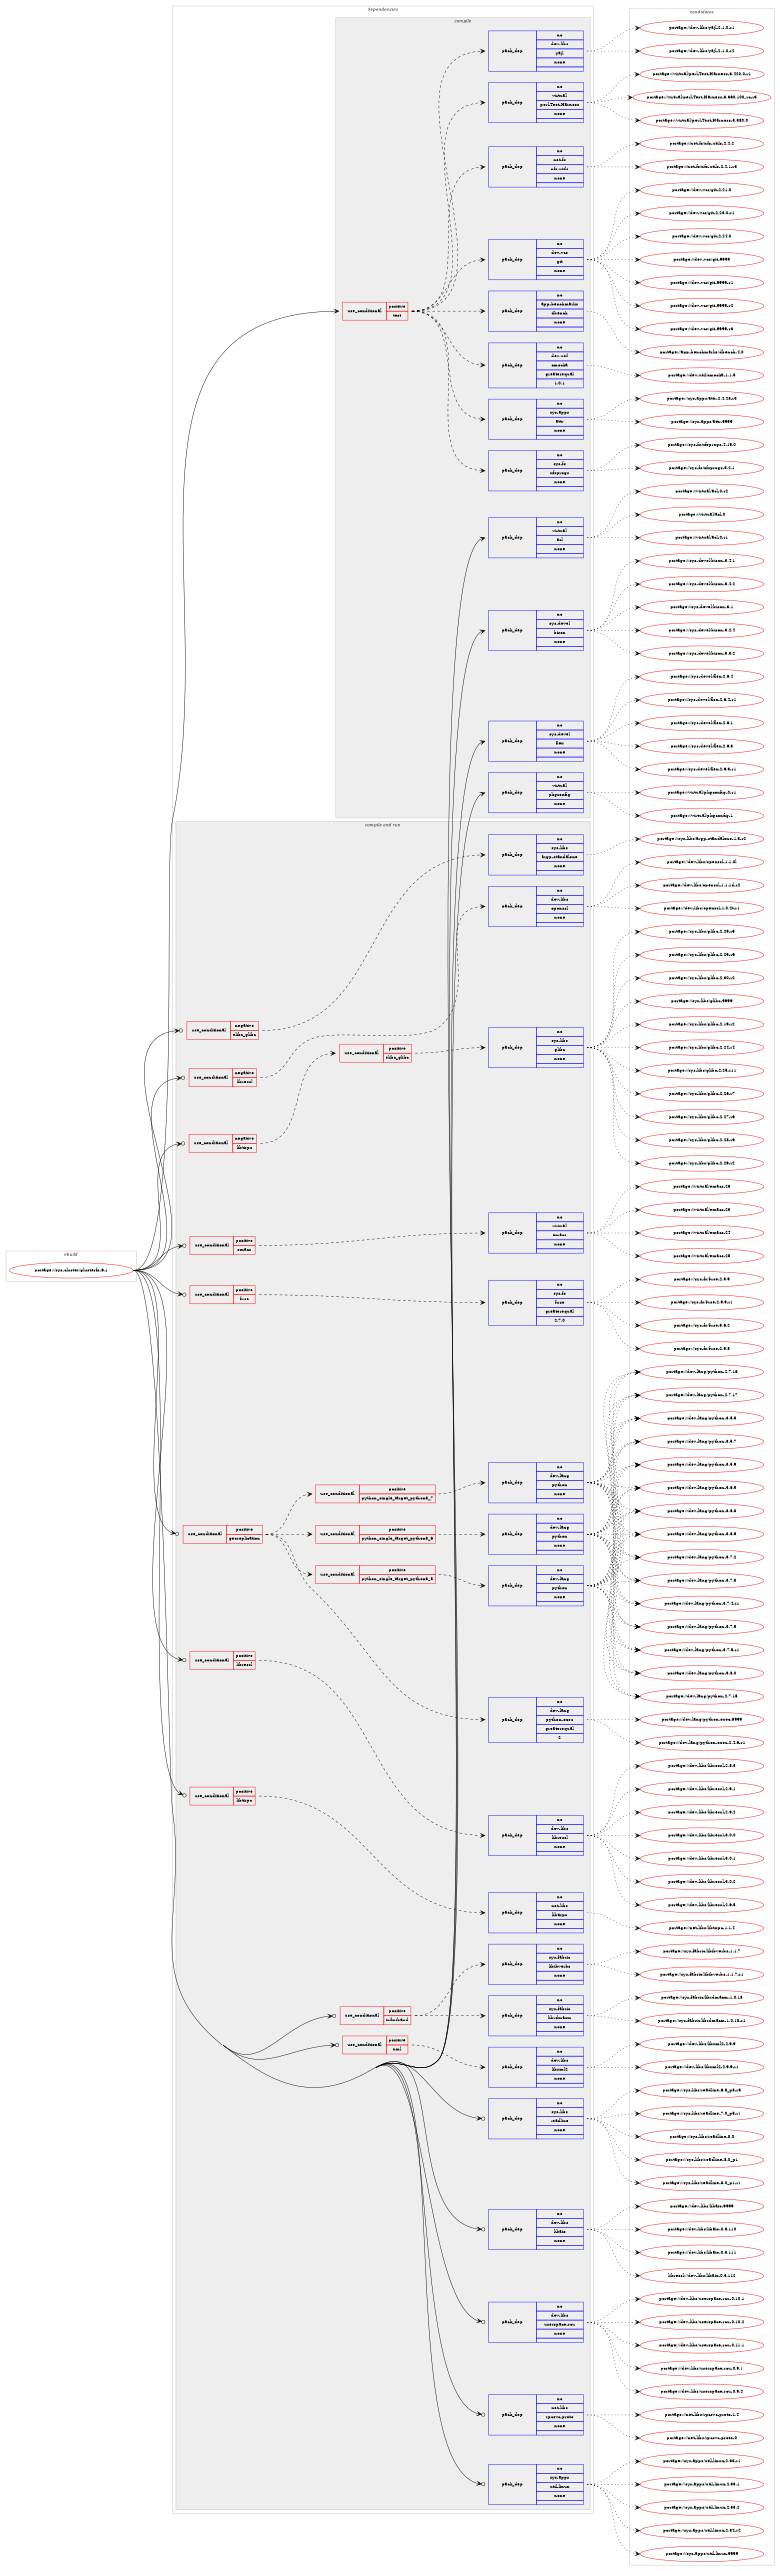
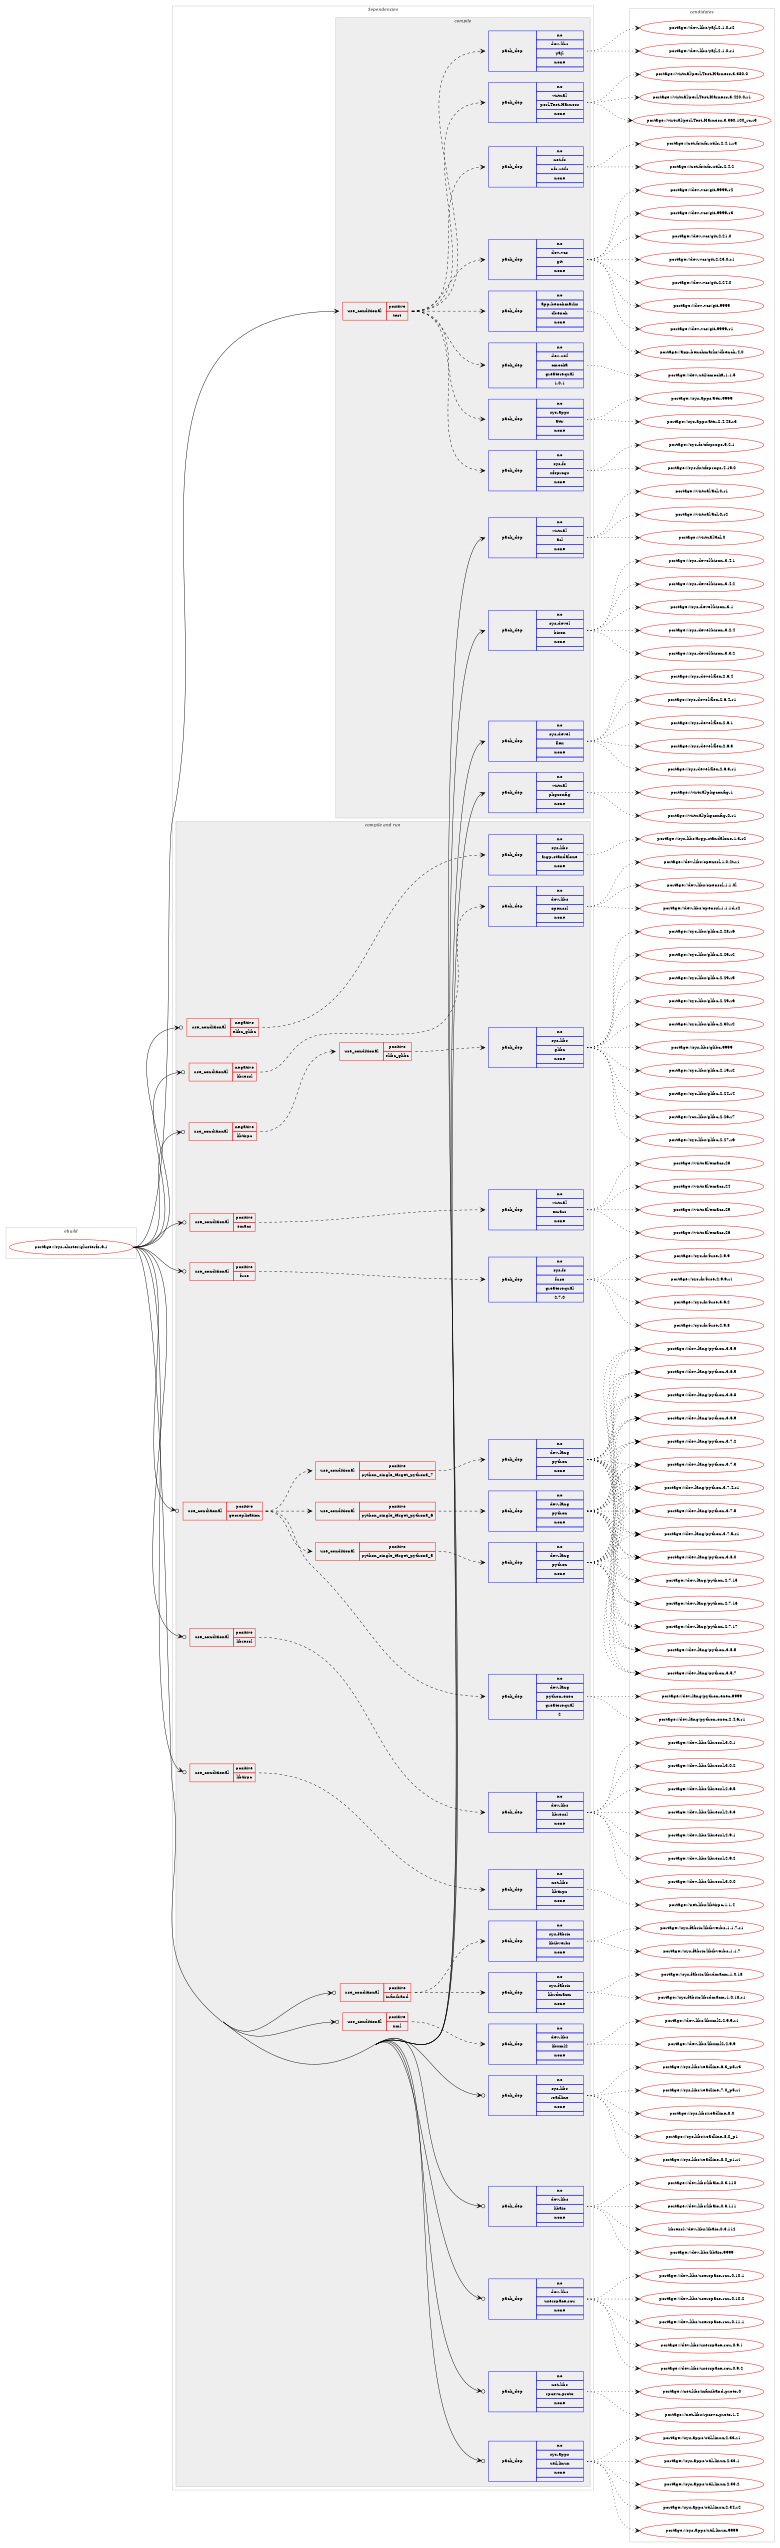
node "portage://sys-libs/glibc-2.25-r11": removed
node "portage://sys-libs/glibc-2.26-r7": label "portage://sys-libs/glibc-2.26-r7" -> "portage://rcu-libs/glibc-2.26-r7"
node "portage://net-libs/rpcsvc-proto-0": label "portage://net-libs/rpcsvc-proto-0" -> "portage://net-libs/infiniband-proto-0"
